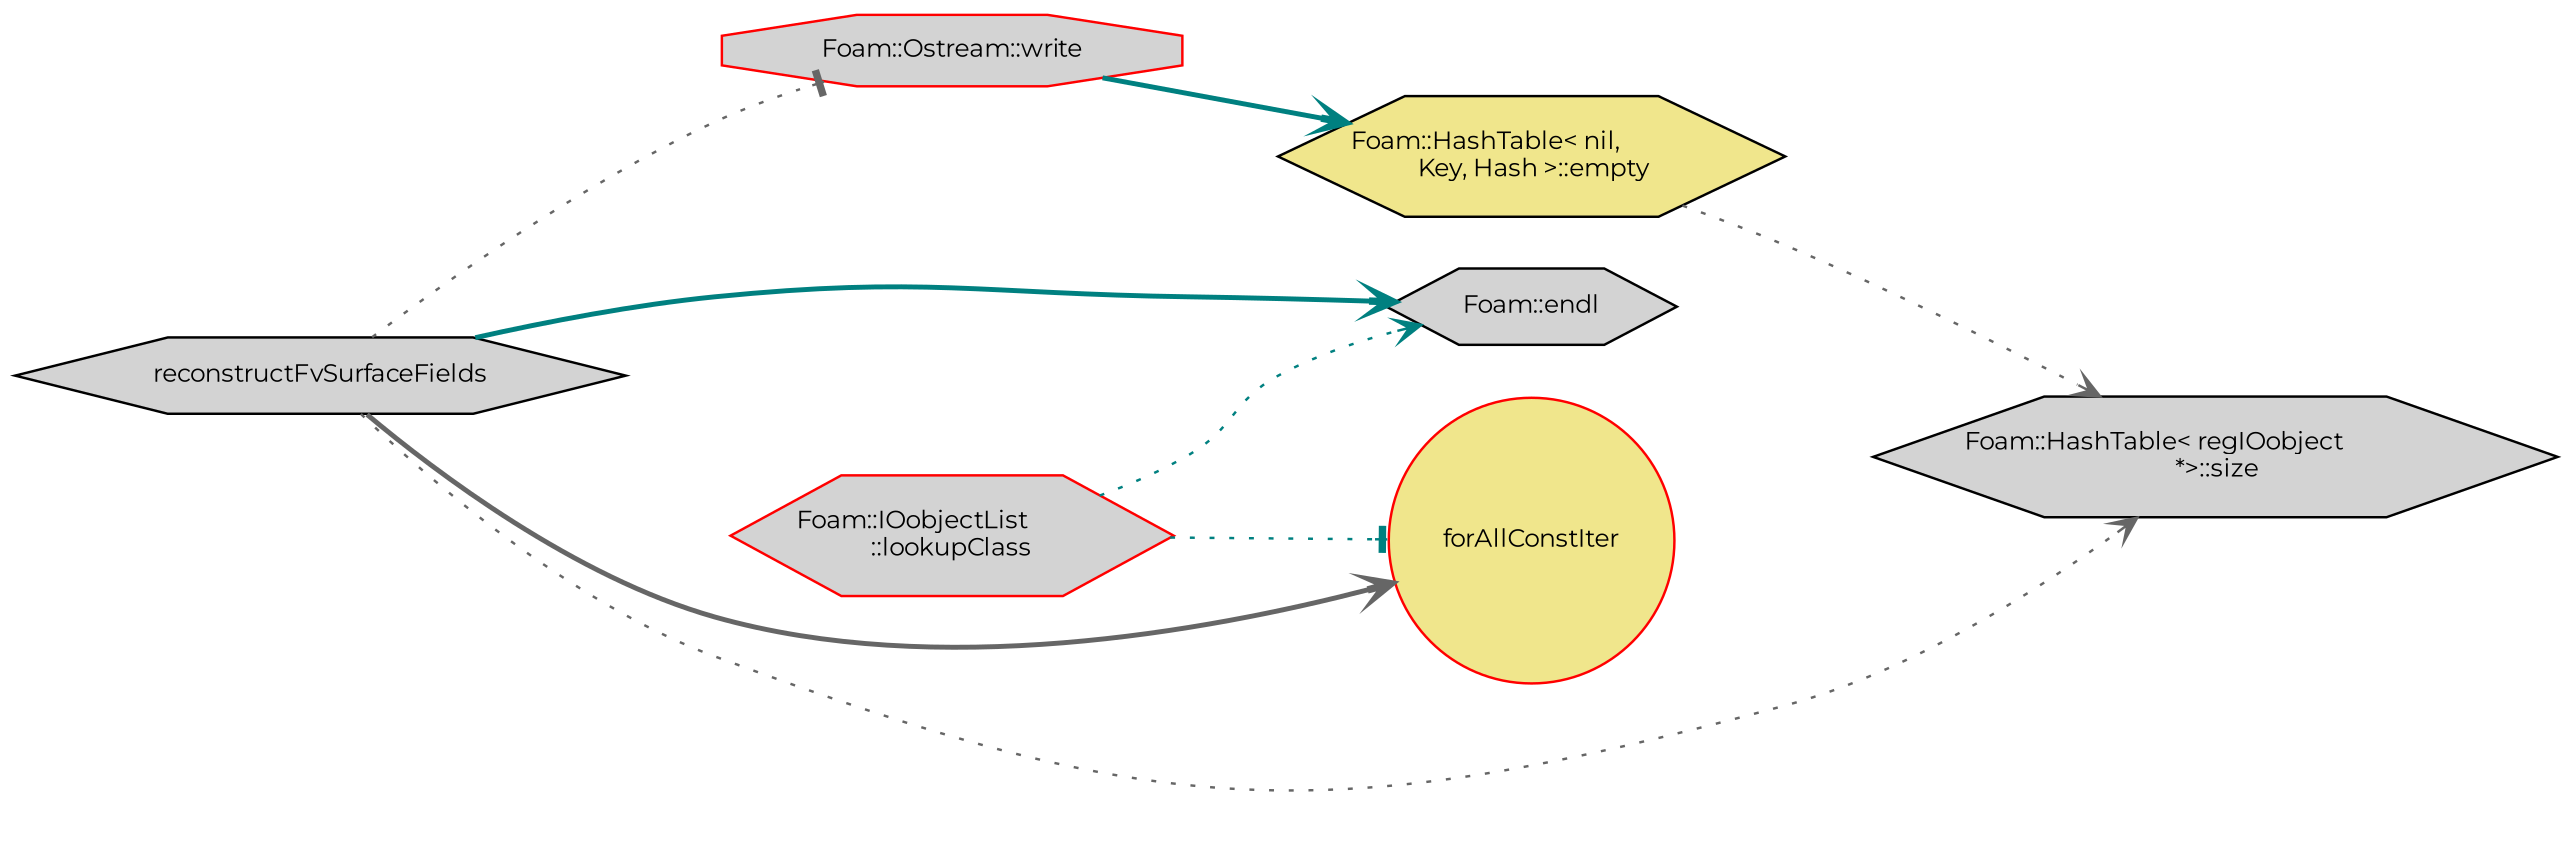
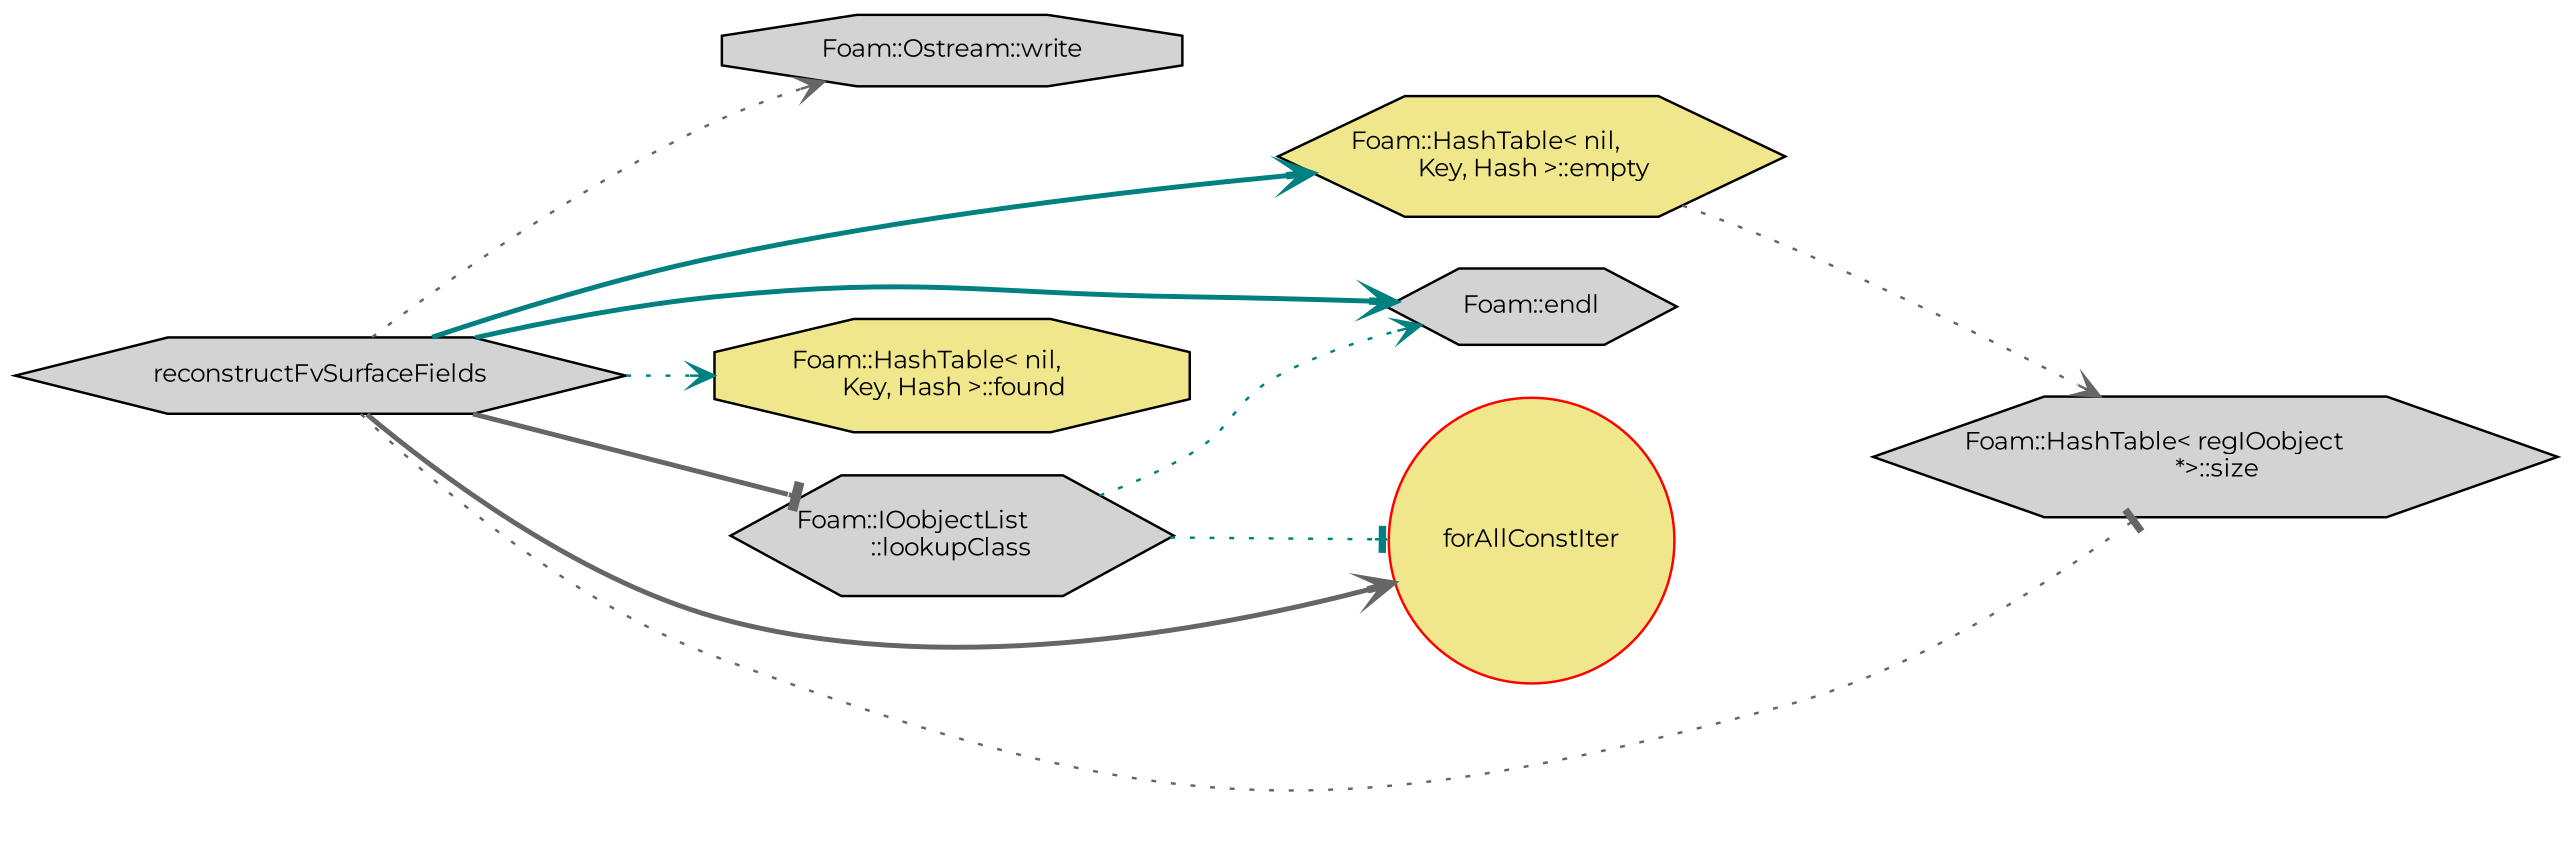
node "Foam::Ostream::write": color red -> black
edge "Foam::Ostream::write" -> "Foam::HashTable< nil, Key, Hash >::empty": now "reconstructFvSurfaceFields" -> "Foam::HashTable< nil, Key, Hash >::empty"
edge "reconstructFvSurfaceFields" -> "Foam::Ostream::write": arrowhead tee -> vee
node "Foam::HashTable< nil, Key, Hash >::found": added
edge "reconstructFvSurfaceFields" -> "Foam::IOobjectList ::lookupClass": added
node "Foam::IOobjectList ::lookupClass": color red -> black
edge "reconstructFvSurfaceFields" -> "Foam::HashTable< regIOobject *>::size": arrowhead vee -> tee
